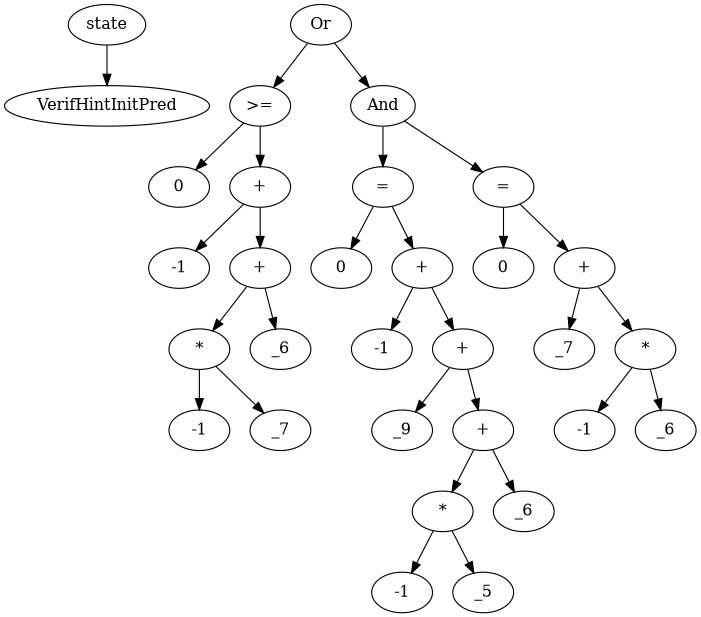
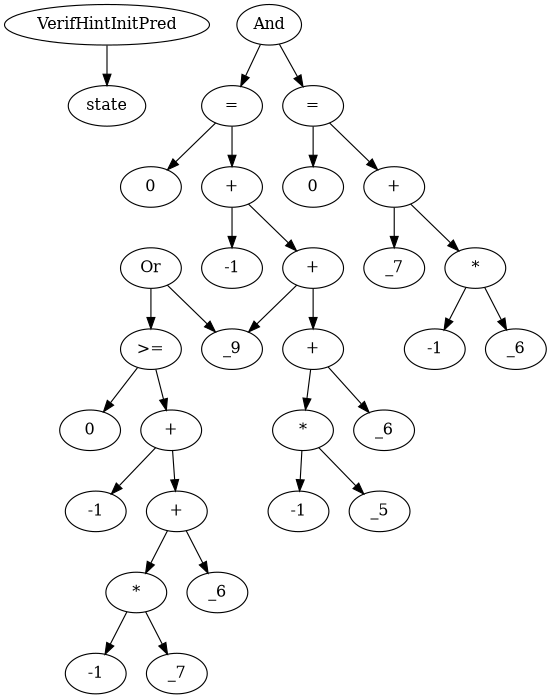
edge "state" -> "VerifHintInitPred": reversed
edge "Or" -> "And": now "Or" -> "_9"
